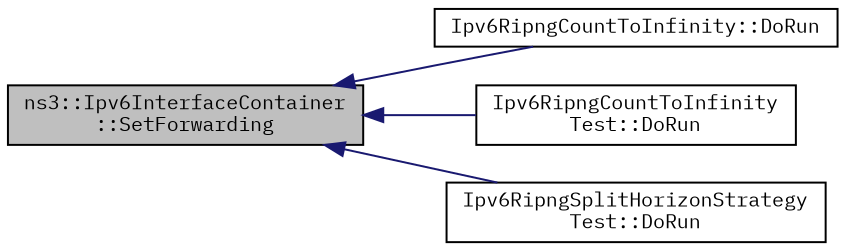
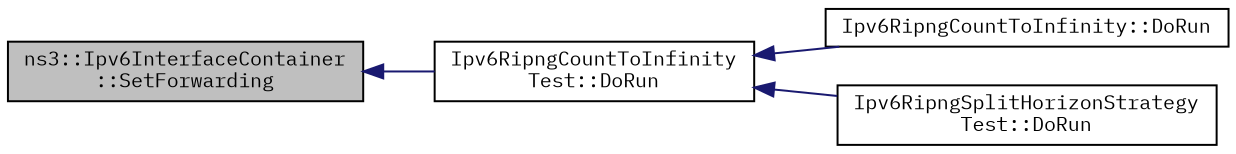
edge "Ipv6RipngCountToInfinity::DoRun" -> "ns3::Ipv6InterfaceContainer ::SetForwarding": now "Ipv6RipngCountToInfinity::DoRun" -> "Ipv6RipngCountToInfinity Test::DoRun"
edge "Ipv6RipngSplitHorizonStrategy Test::DoRun" -> "ns3::Ipv6InterfaceContainer ::SetForwarding": now "Ipv6RipngSplitHorizonStrategy Test::DoRun" -> "Ipv6RipngCountToInfinity Test::DoRun"
